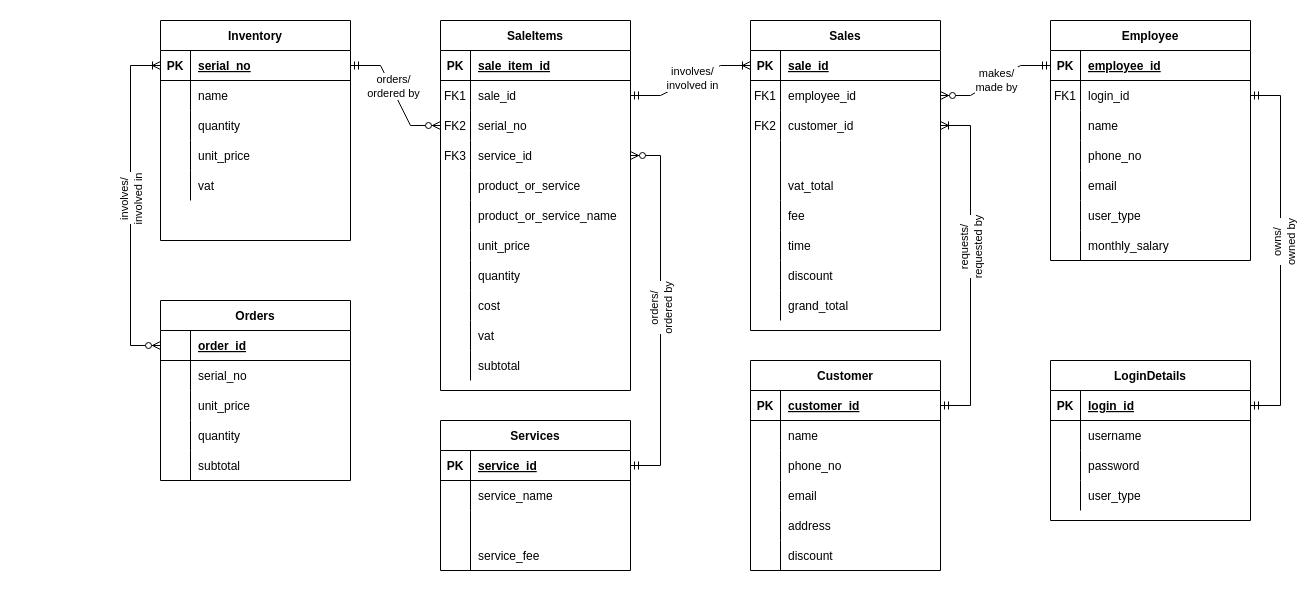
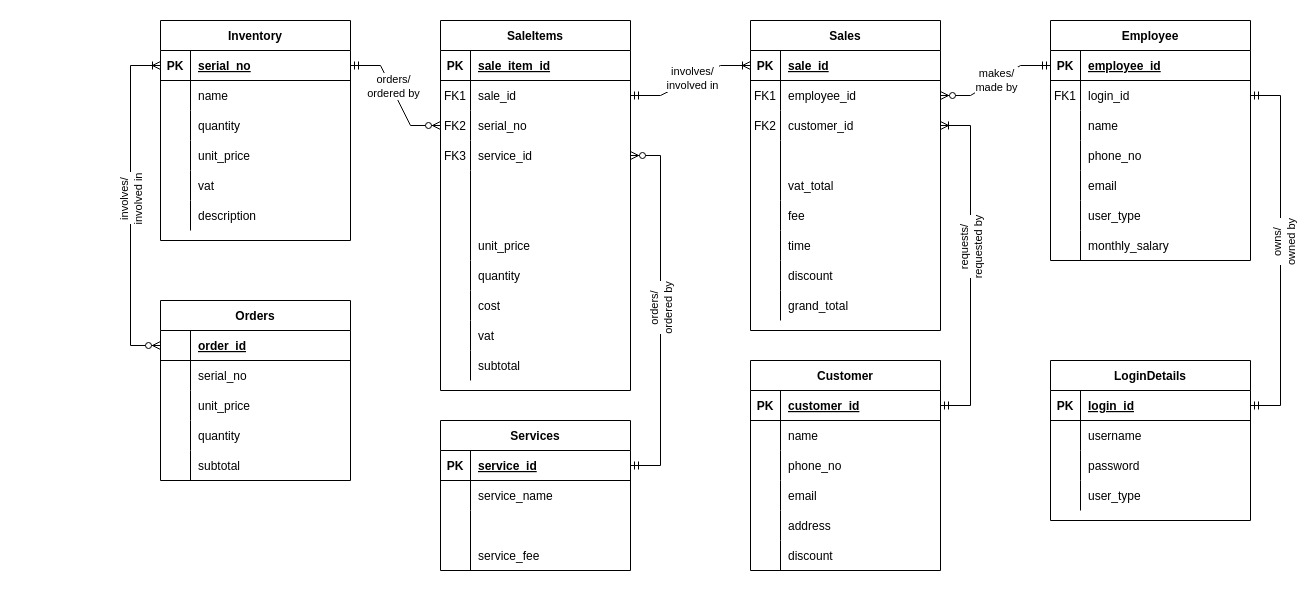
node "product_or_service": removed
node "description": added
node "product_or_service_name": removed
